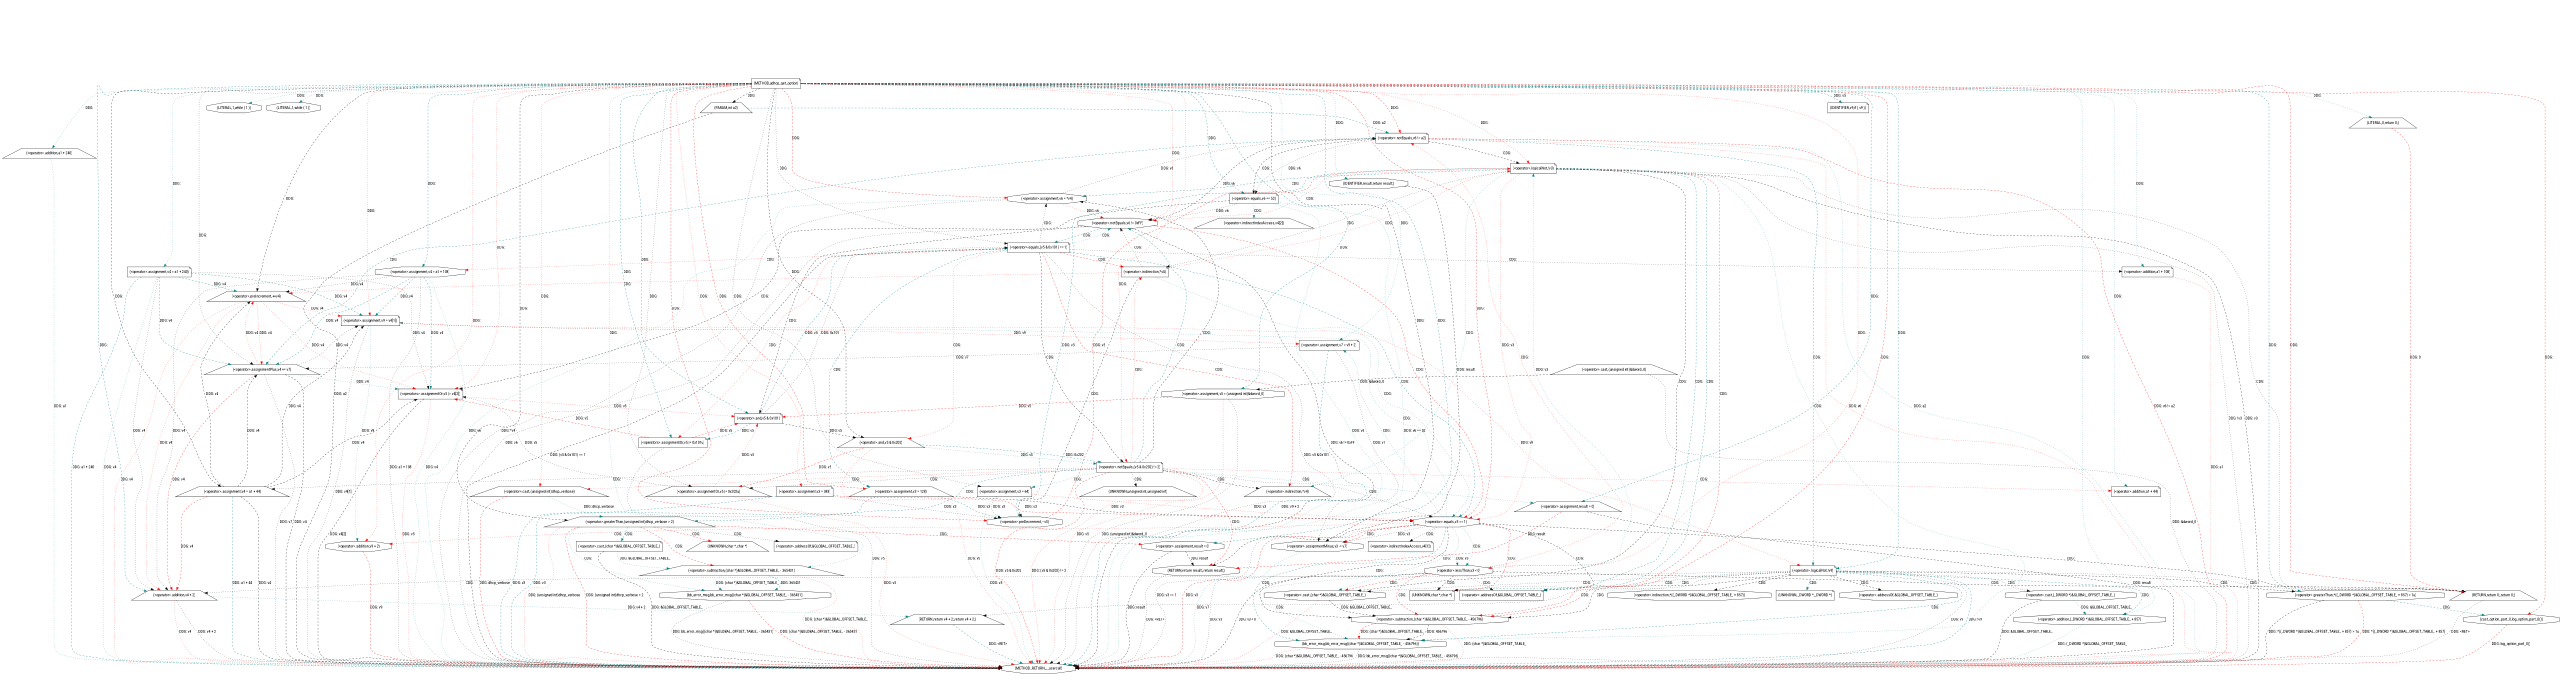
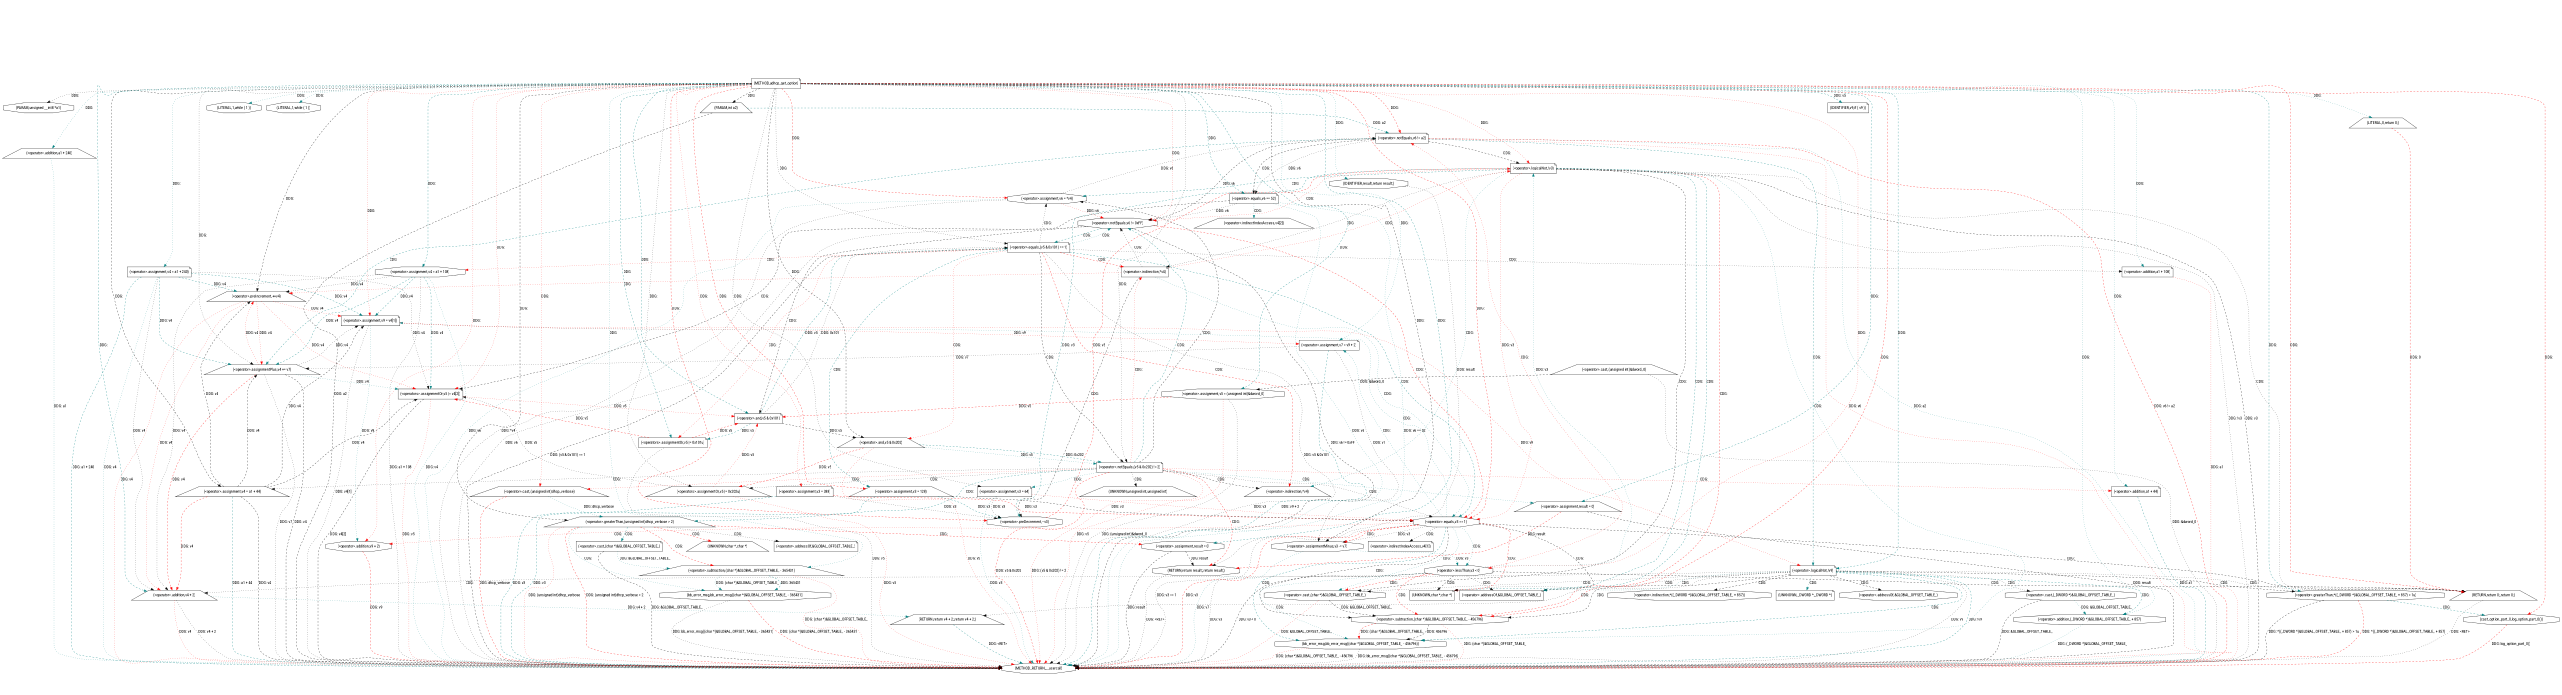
edge "(METHOD,udhcp_get_option)" -> "(<operator>.notEquals,(v5 & 0x202) != 2)": color red -> black
node "(PARAM,unsigned __int8 *a1)": added
edge "(IDENTIFIER,result,return result;)" -> "(RETURN,return result;,return result;)": style dashed -> dotted
edge "(<operator>.addition,a1 + 44)" -> "(METHOD_RETURN,__usercall)": added, label "DDG: a1"
